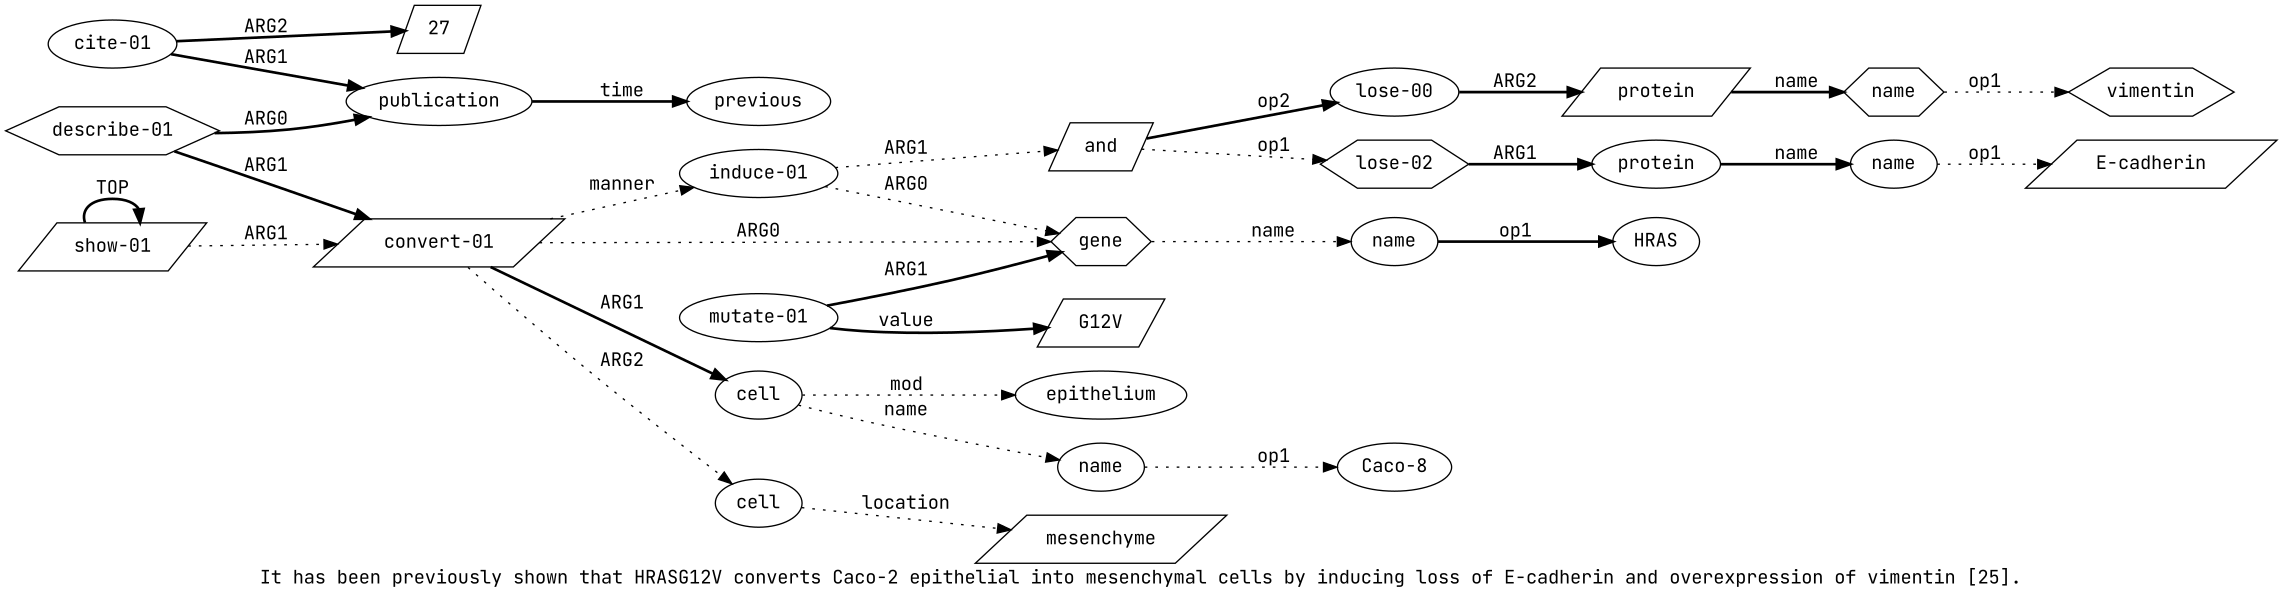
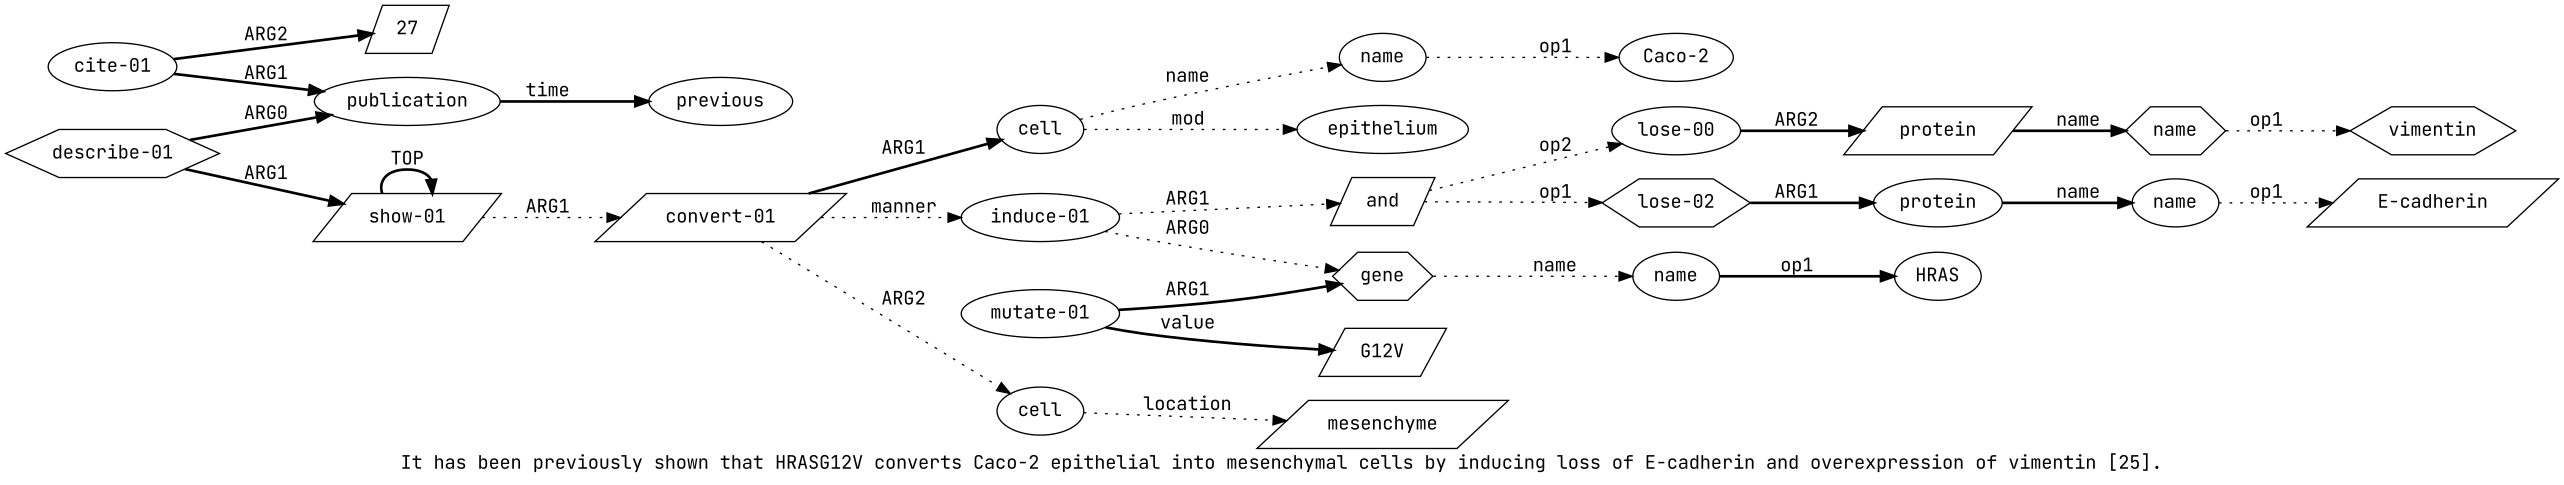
edge "and" -> "lose-00": style bold -> dotted
edge "describe-01" -> "convert-01": now "describe-01" -> "show-01"
edge "convert-01" -> "gene": removed, label "ARG0"
node "Caco-8": label "Caco-8" -> "Caco-2"
